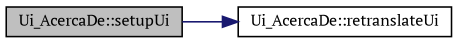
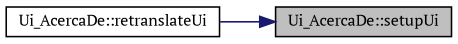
edge "Ui_AcercaDe::setupUi" -> "Ui_AcercaDe::retranslateUi": reversed
